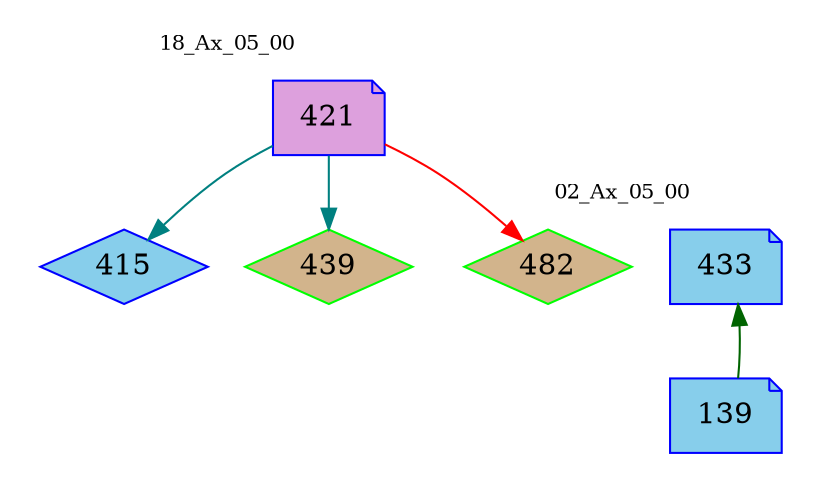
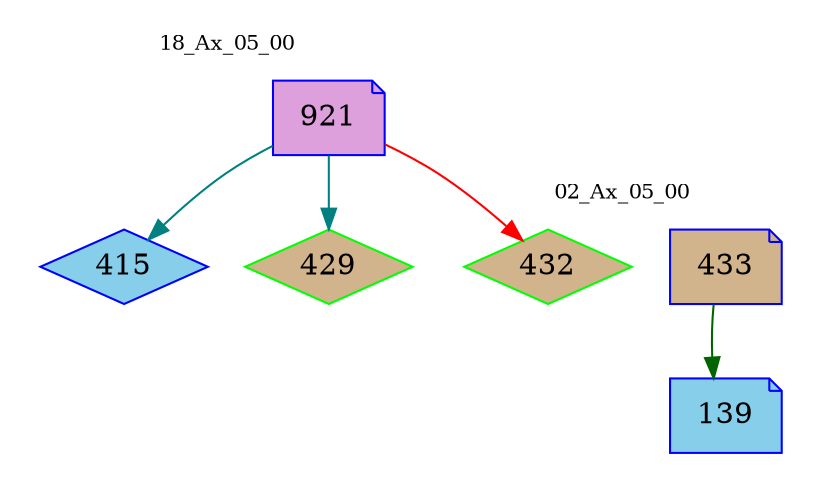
node "421": label "421" -> "921"
node "439": label "439" -> "429"
node "482": label "482" -> "432"
node "433": fillcolor skyblue -> tan
edge "139" -> "433": reversed
